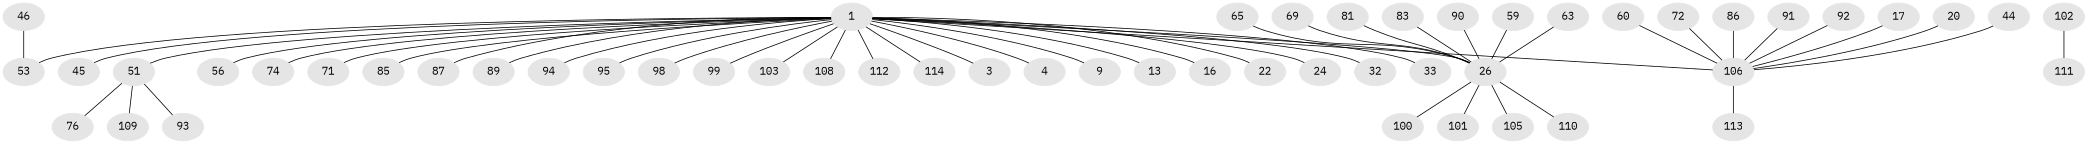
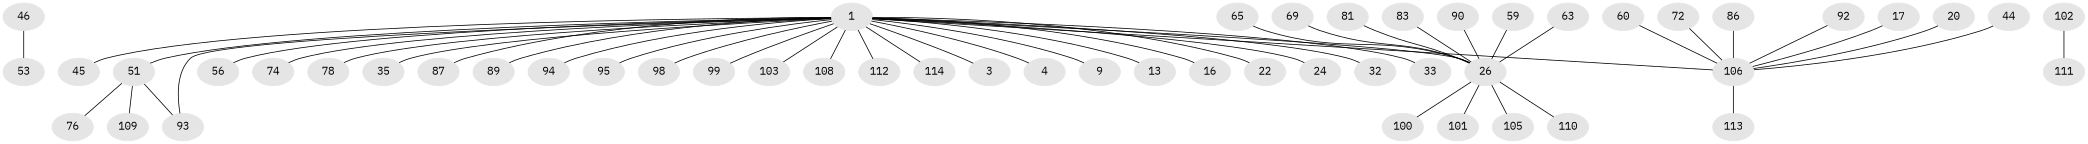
node "91": removed
edge "1" -- "53": now "1" -- "93"
node "71": label "71" -> "78"
node "85": label "85" -> "35"
